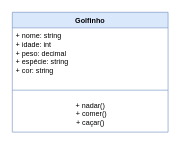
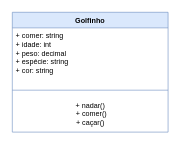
node "+ nome: string + idade: int + peso: decimal + espécie: string + cor: string": label "+ nome: string + idade: int + peso: decimal + espécie: string + cor: string" -> "+ comer: string + idade: int + peso: decimal + espécie: string + cor: string"
